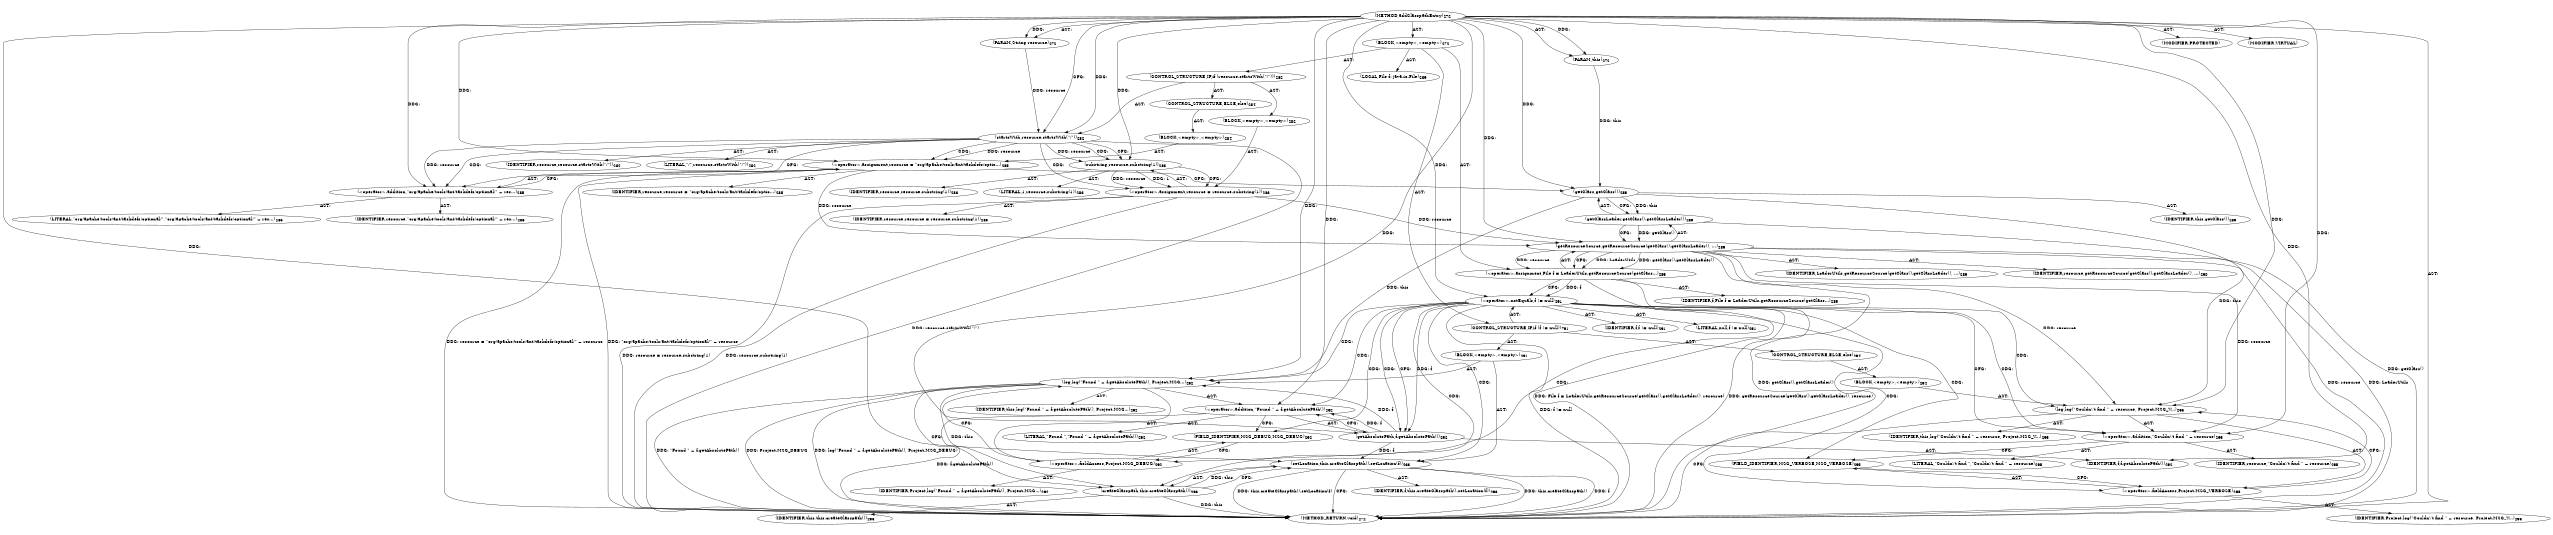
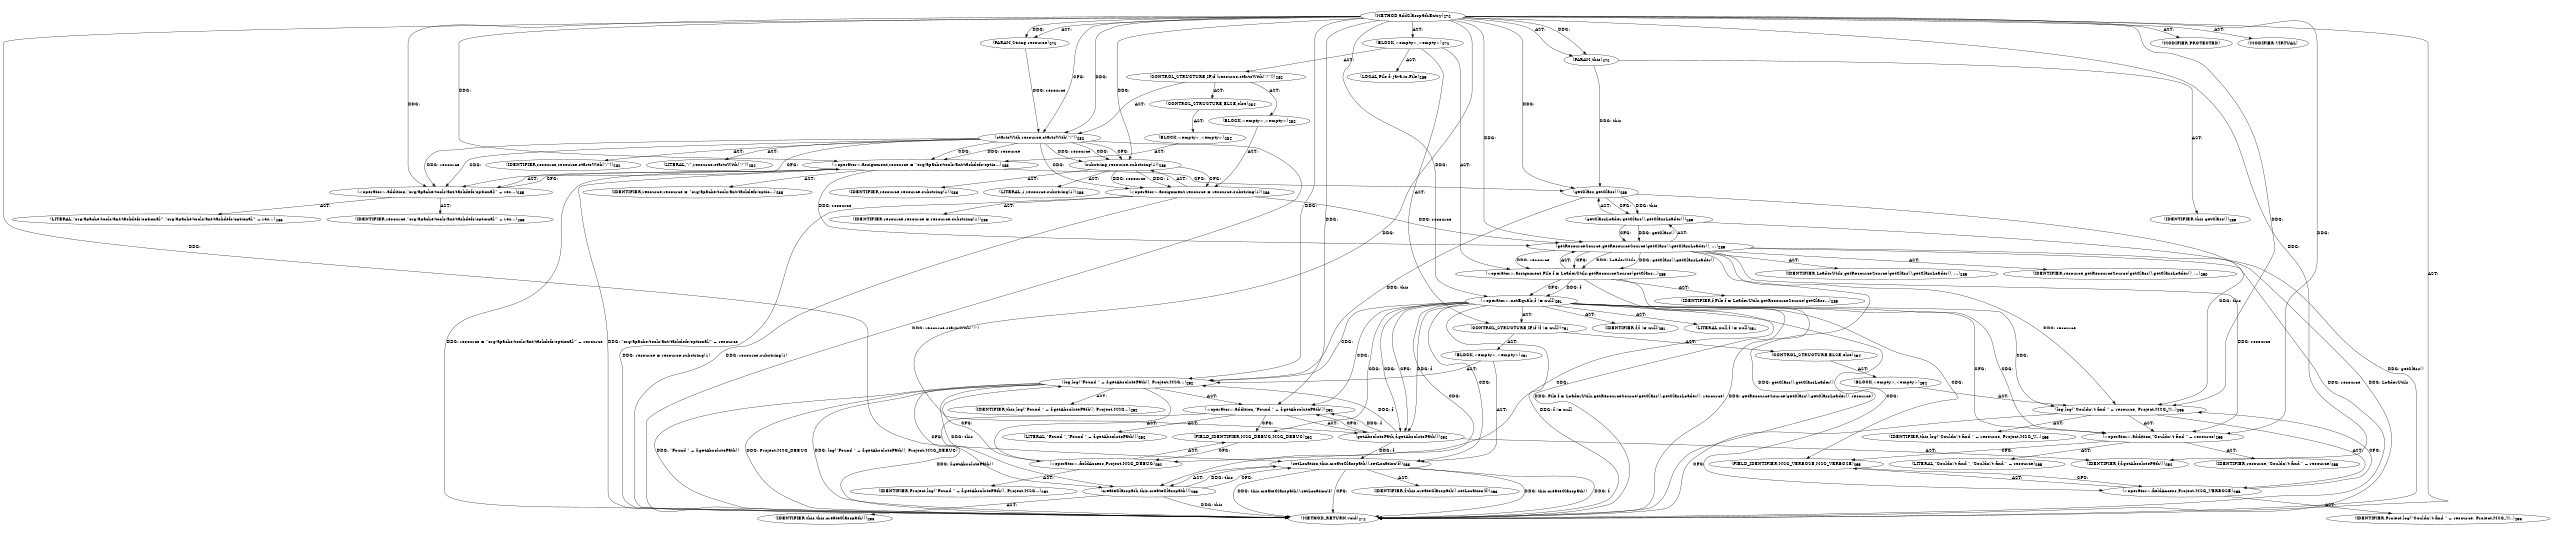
edge "(getClass,getClass())" -> "(IDENTIFIER,this,getClass())": now "(PARAM,this)" -> "(IDENTIFIER,this,getClass())"
edge "(CONTROL_STRUCTURE,IF,if (f != null))" -> "(<operator>.notEquals,f != null)": reversed
